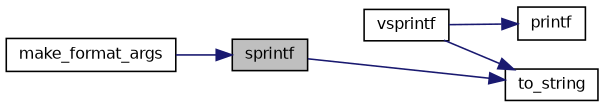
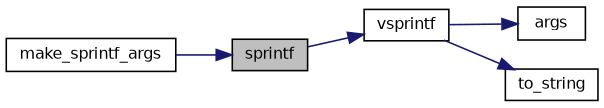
node "printf": label "printf" -> "args"
node "make_format_args": label "make_format_args" -> "make_sprintf_args"
edge "sprintf" -> "to_string": now "sprintf" -> "vsprintf"
